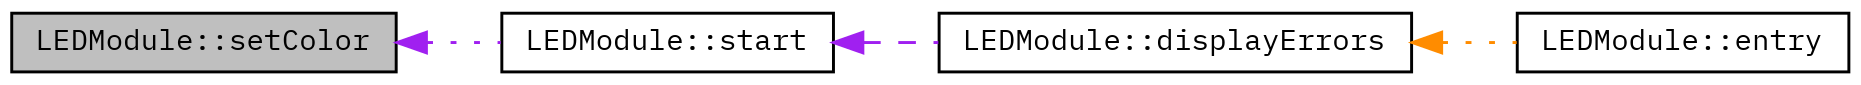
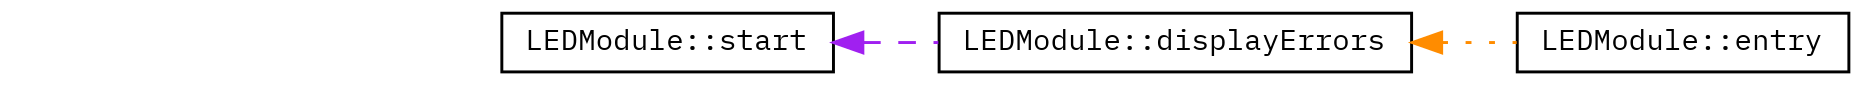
node "LEDModule::setColor": removed
